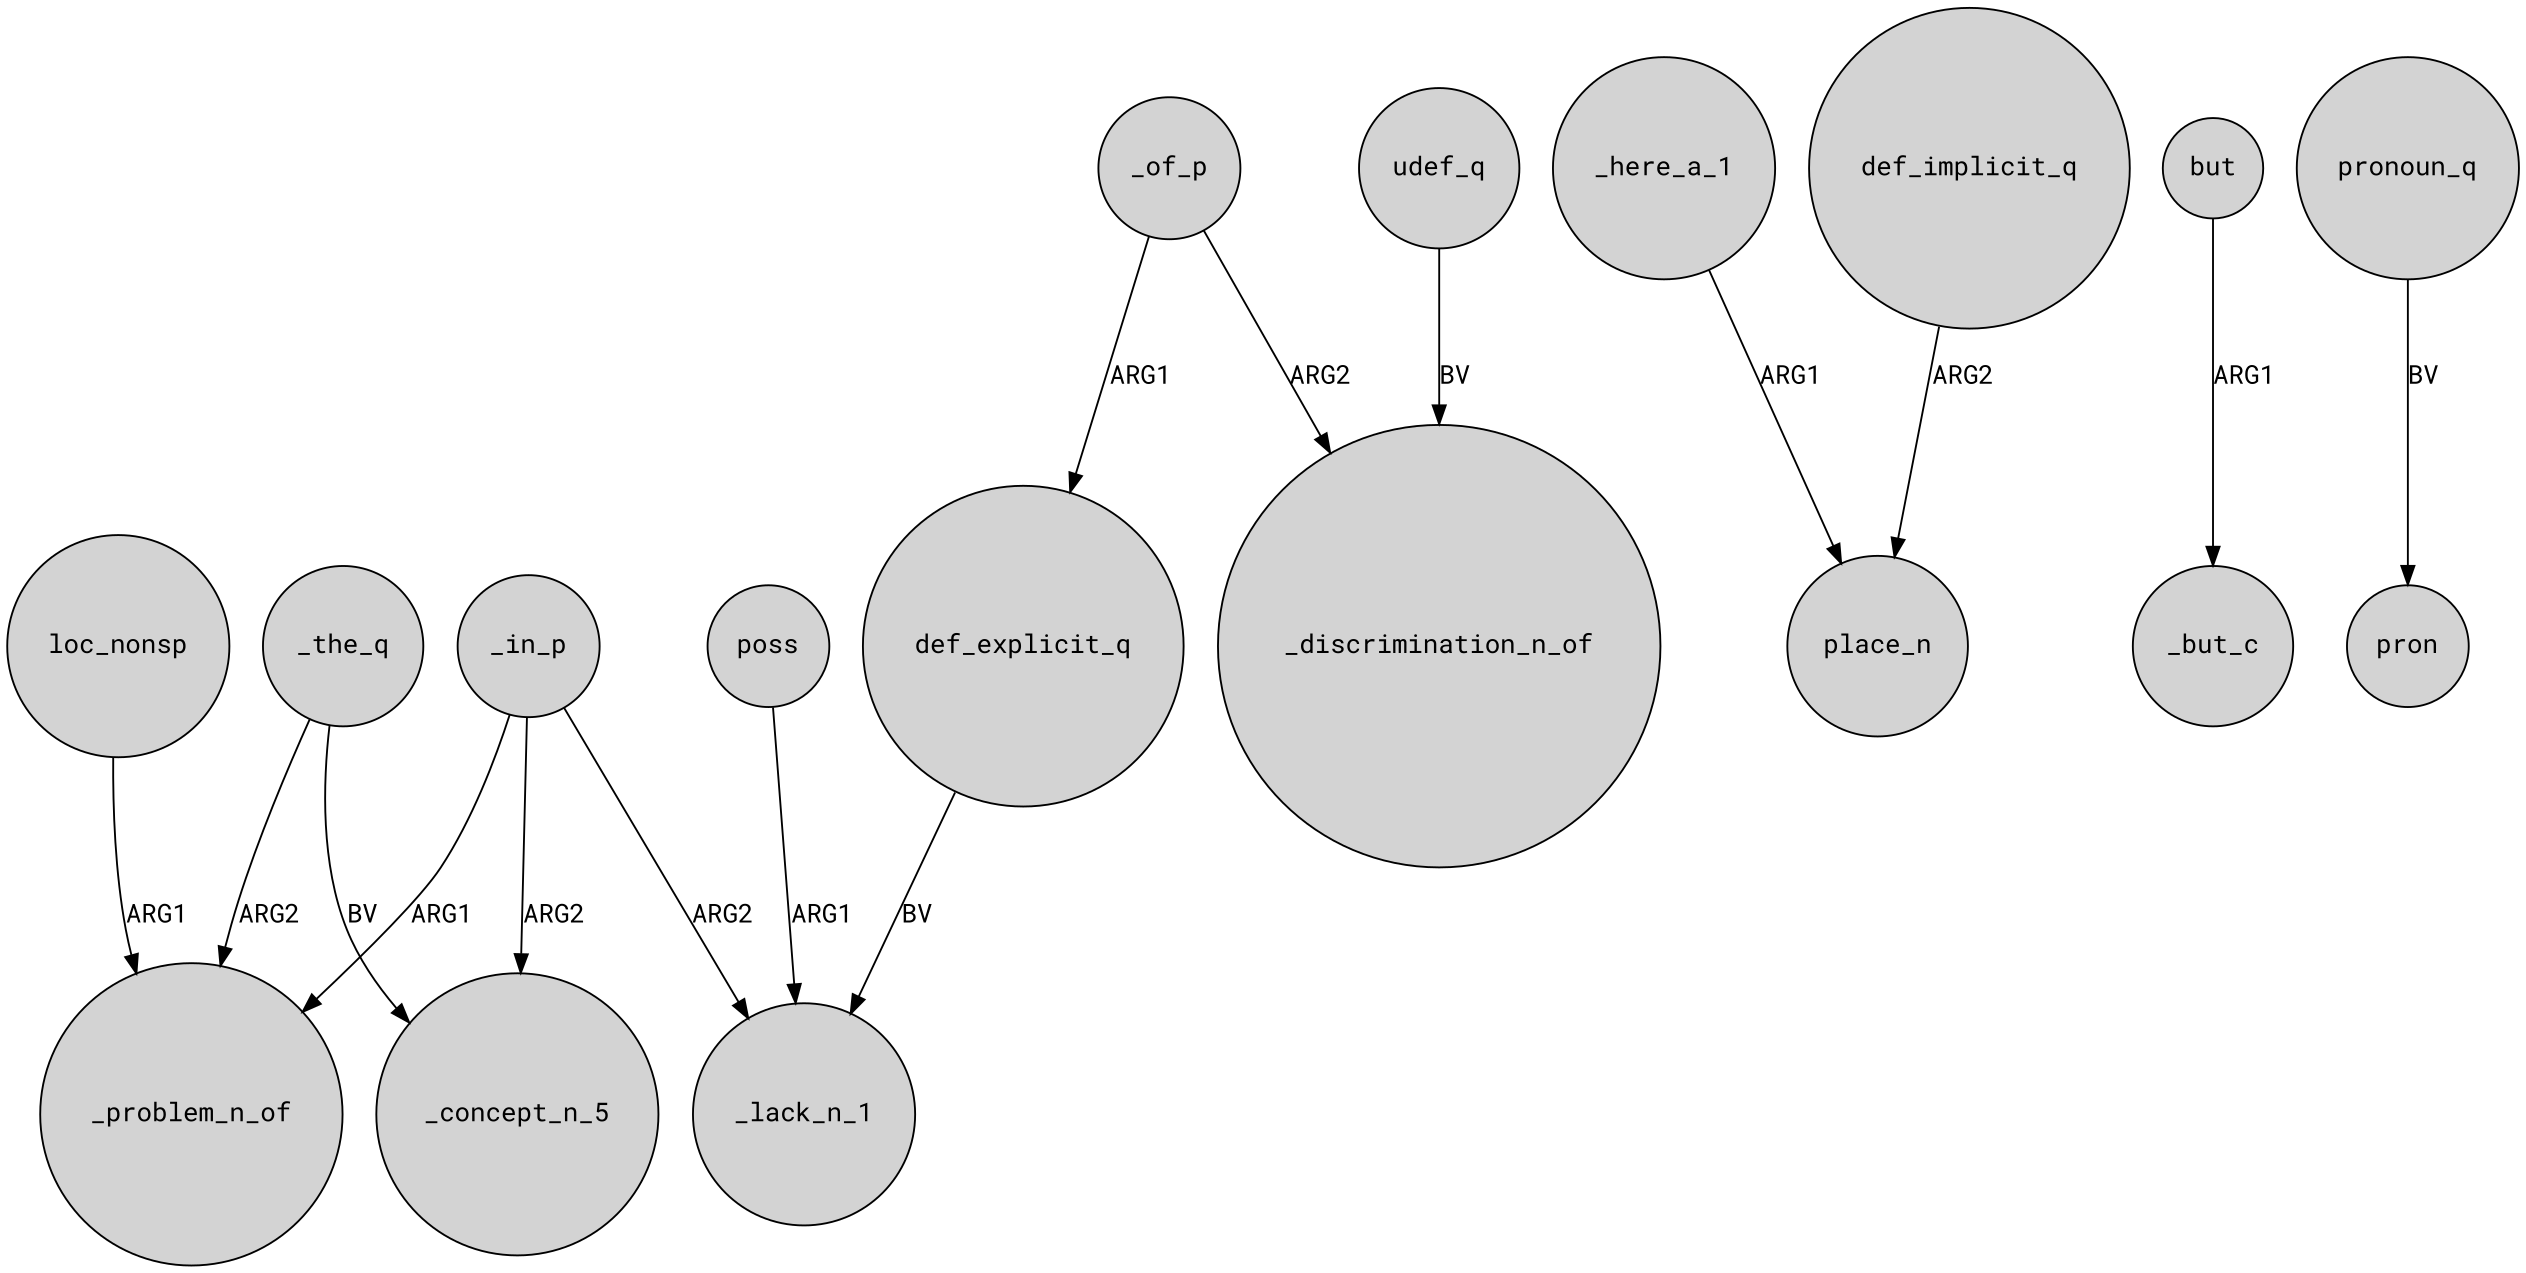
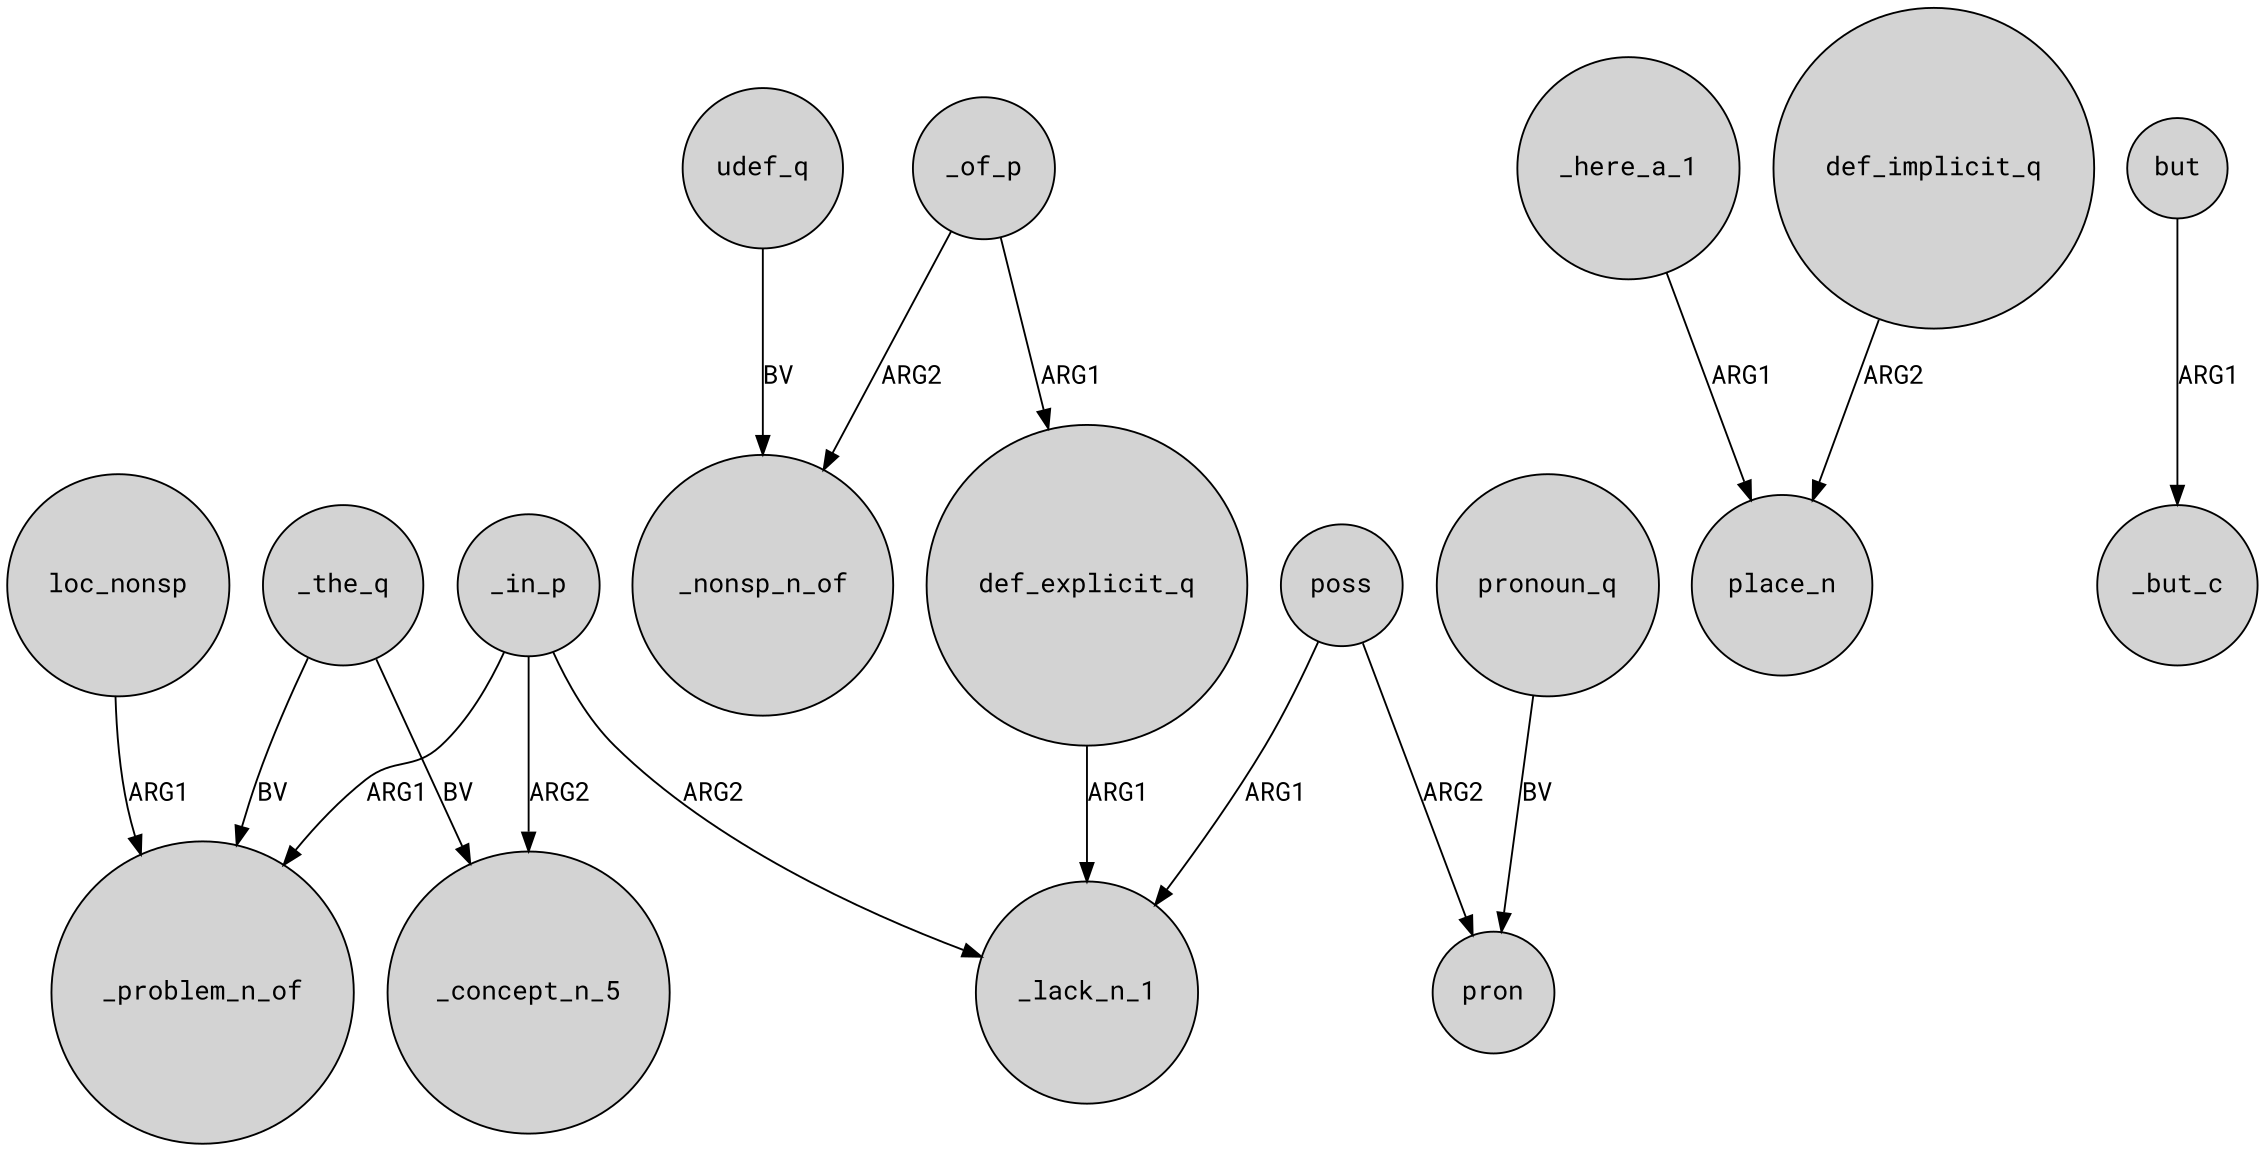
node "_discrimination_n_of": label "_discrimination_n_of" -> "_nonsp_n_of"
edge "poss" -> "pron": added, label "ARG2"
edge "_the_q" -> "_problem_n_of": label "ARG2" -> "BV"
edge "def_explicit_q" -> "_lack_n_1": label "BV" -> "ARG1"
